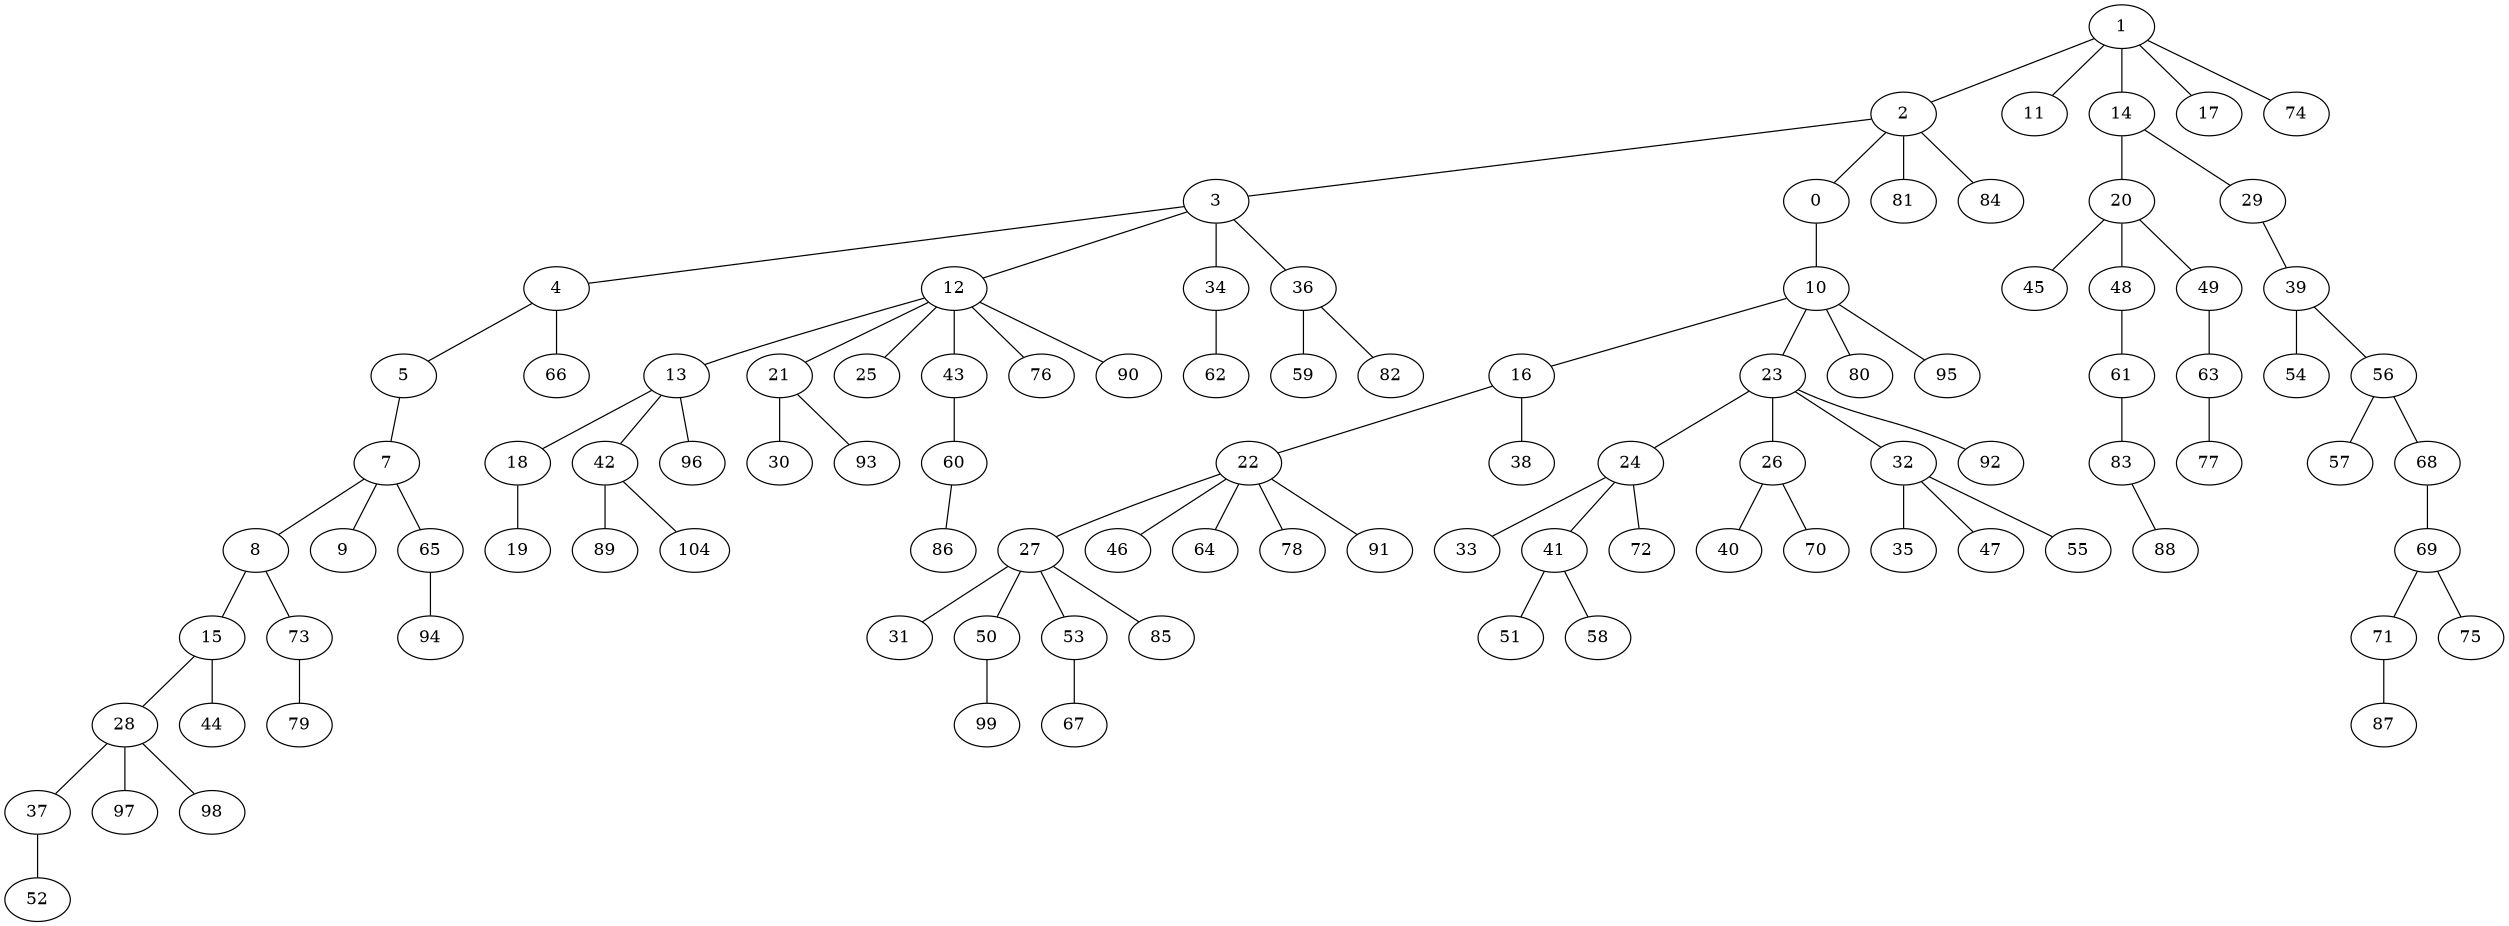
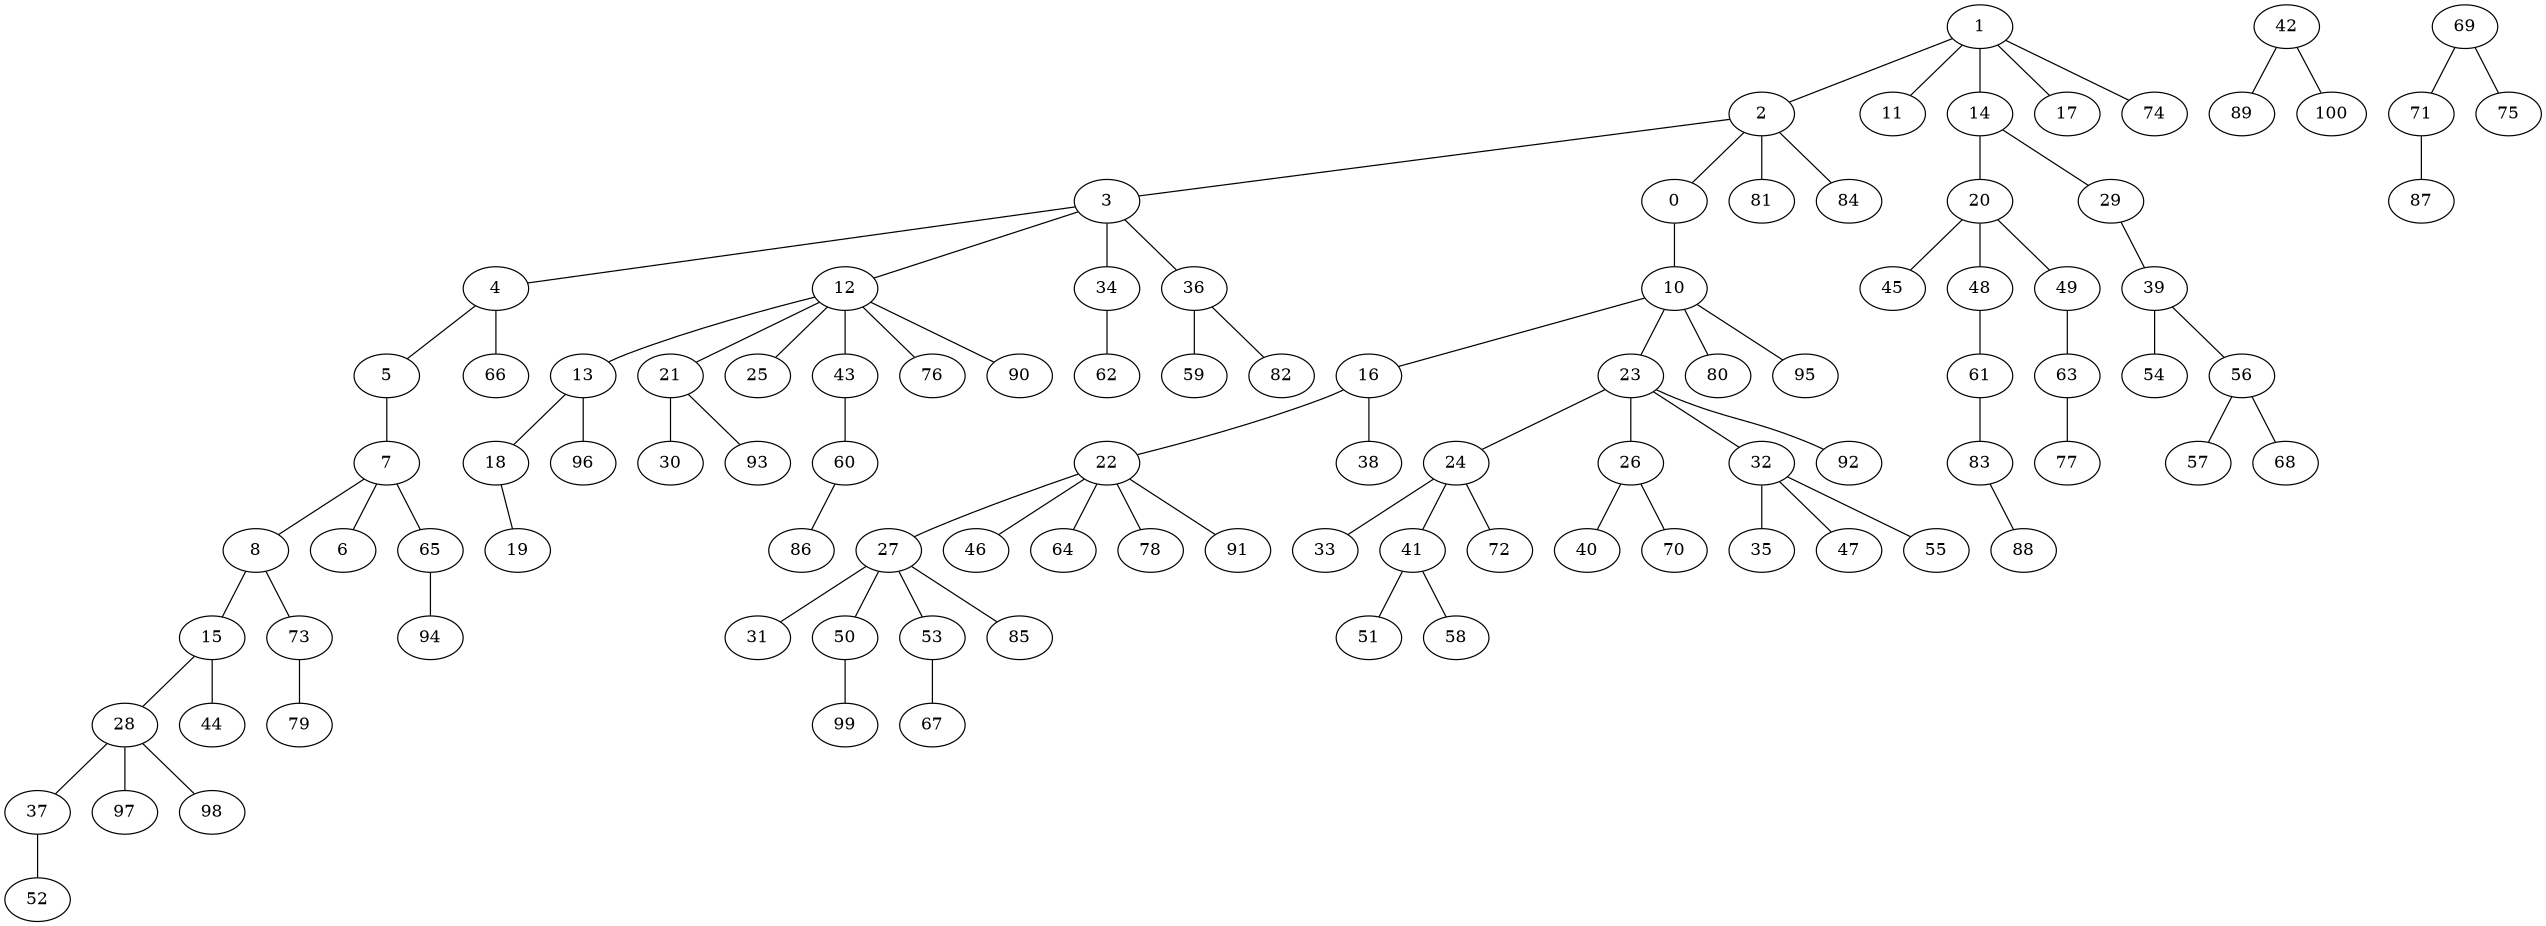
edge "13" -- "42": removed
edge "68" -- "69": removed
node "9": label "9" -> "6"
node "104": label "104" -> "100"
